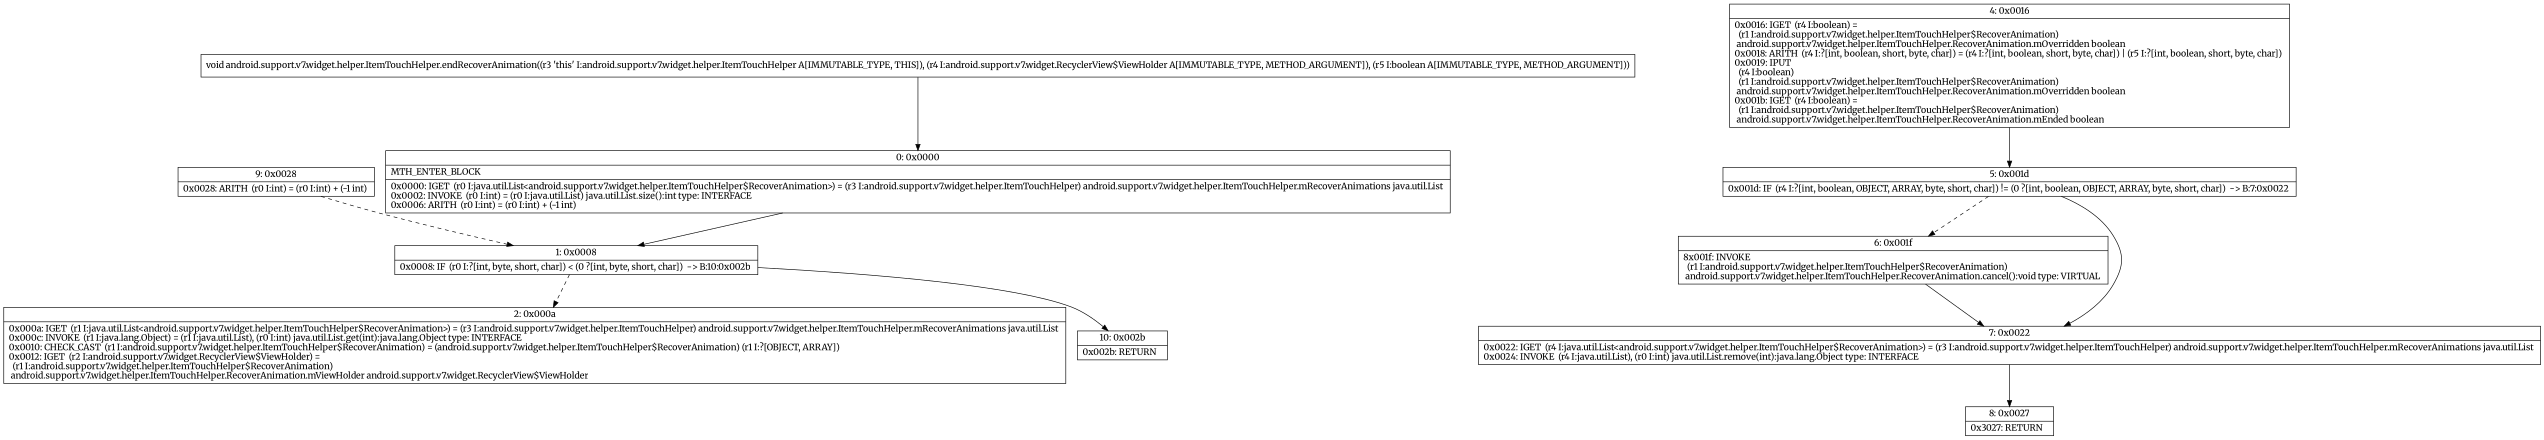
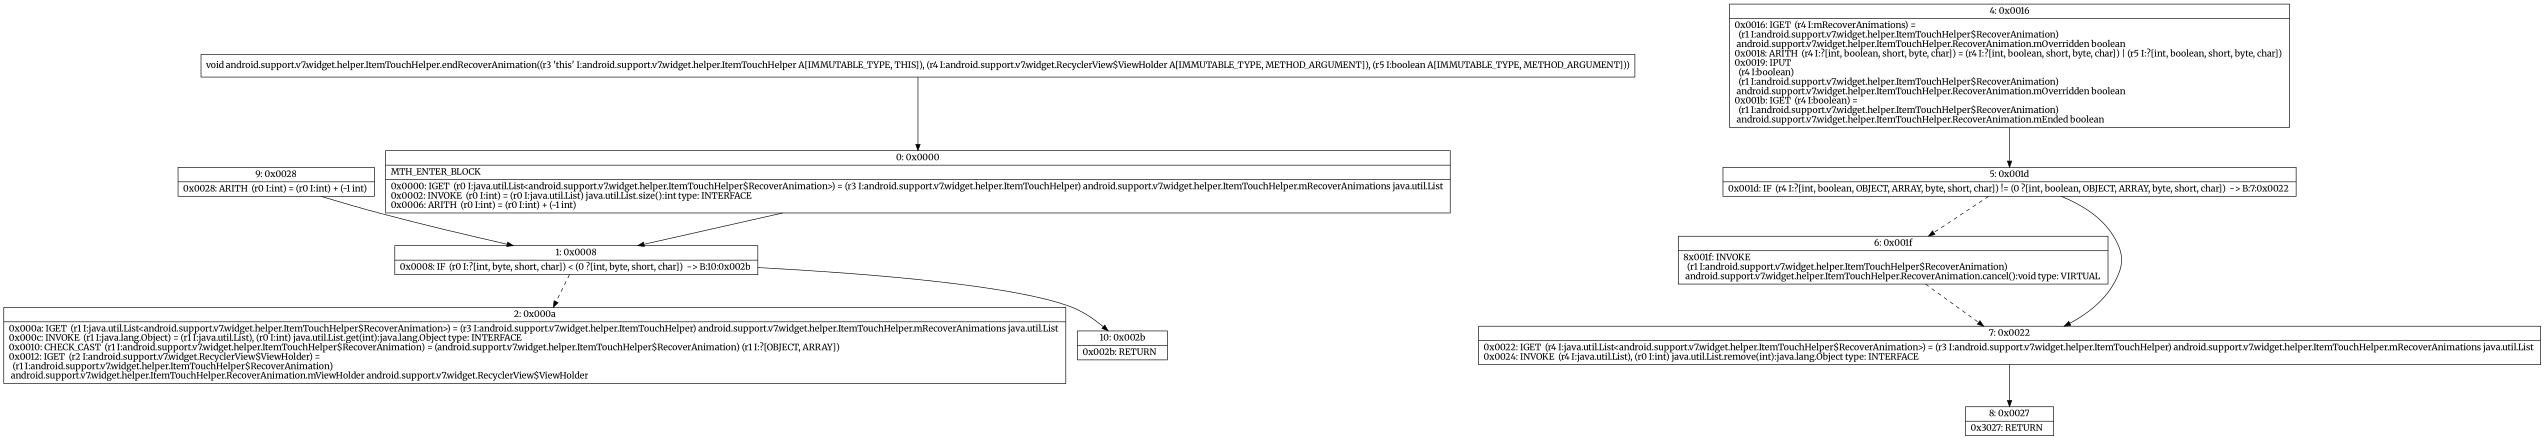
node "4: 0x0016": text "0x0016: IGET  (r4 I:boolean) =" -> "0x0016: IGET  (r4 I:mRecoverAnimations) ="
edge "9: 0x0028" -> "1: 0x0008": style dashed -> solid
edge "6: 0x001f" -> "7: 0x0022": style solid -> dashed
